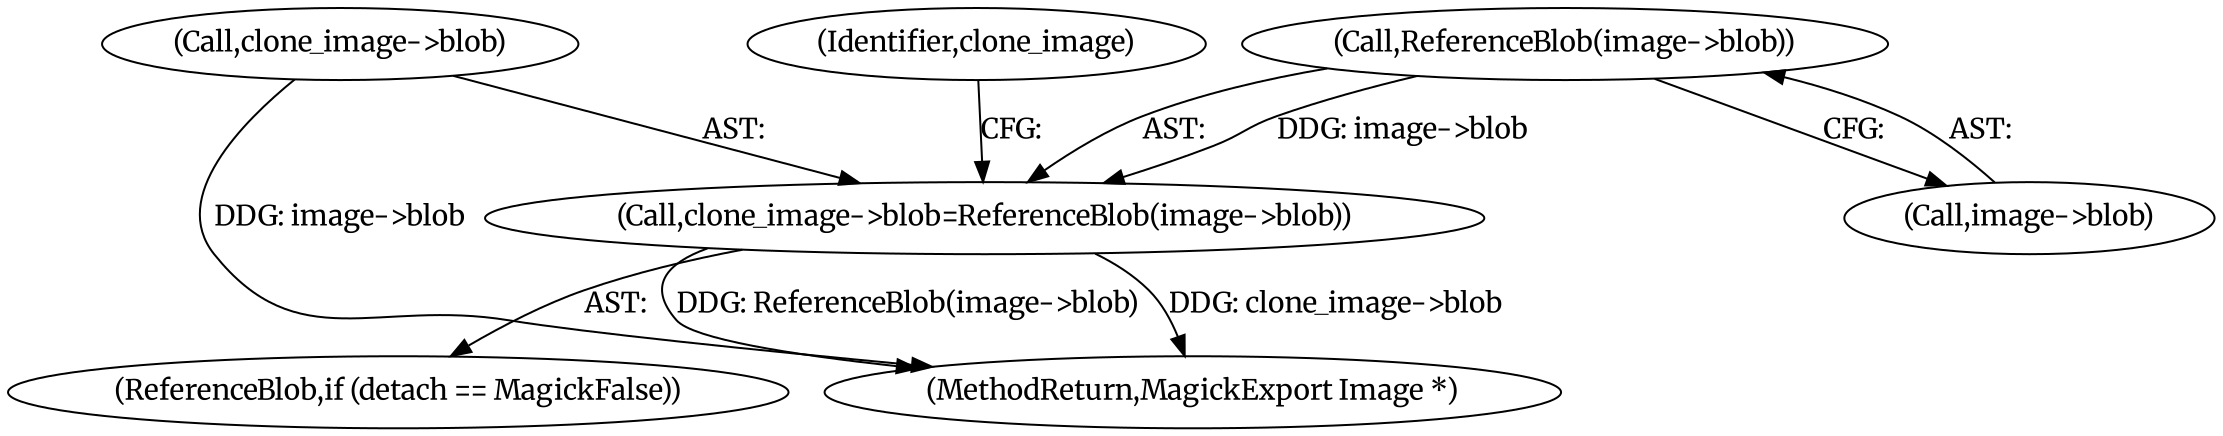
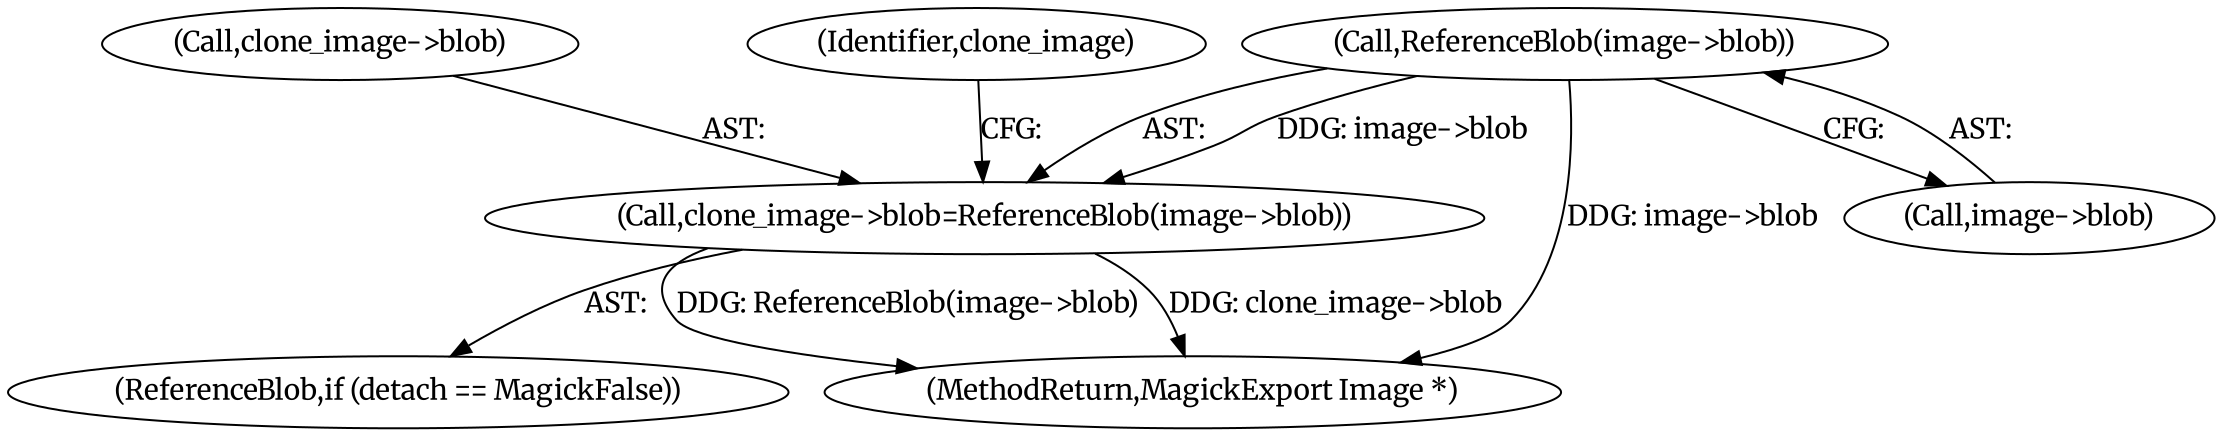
edge "(Call,clone_image->blob)" -> "(MethodReturn,MagickExport Image *)": now "(Call,ReferenceBlob(image->blob))" -> "(MethodReturn,MagickExport Image *)"
